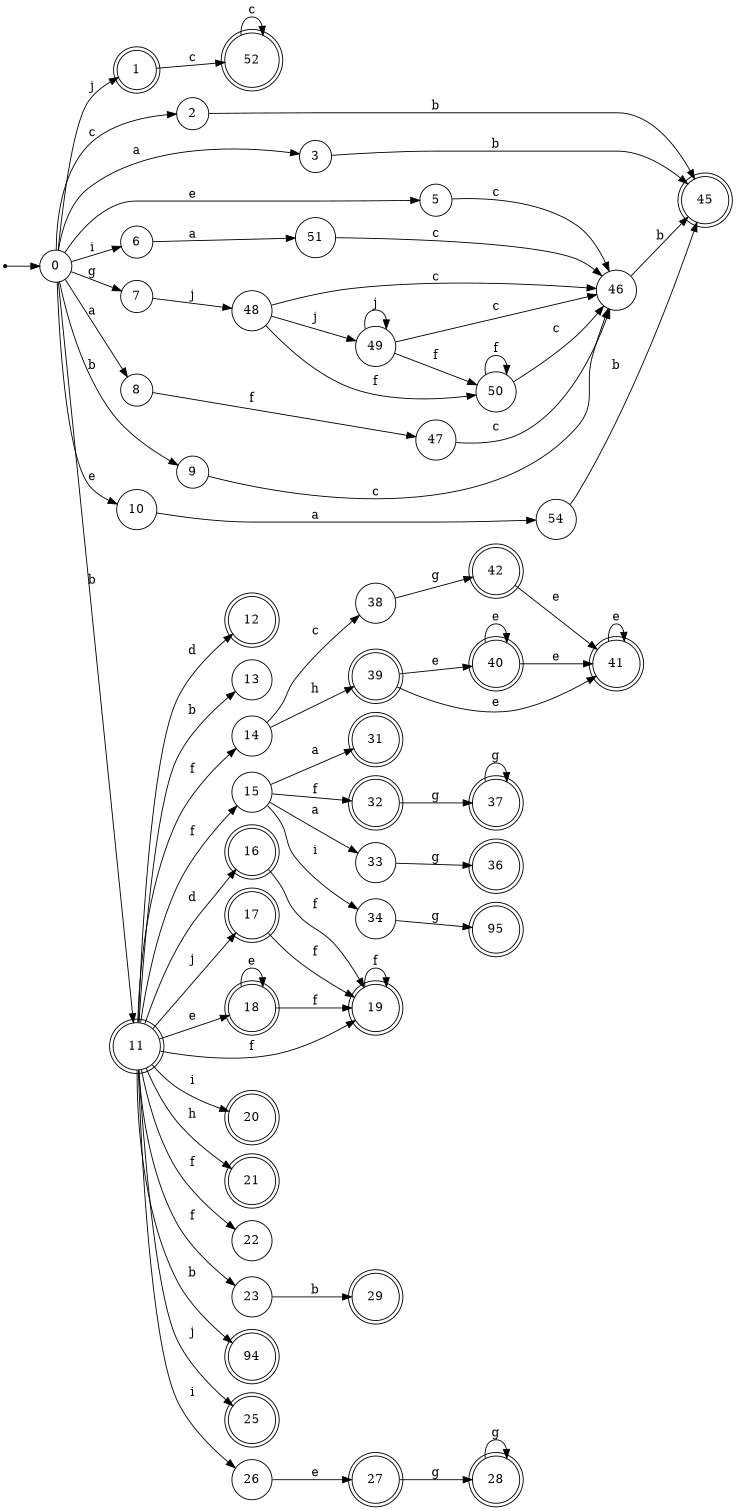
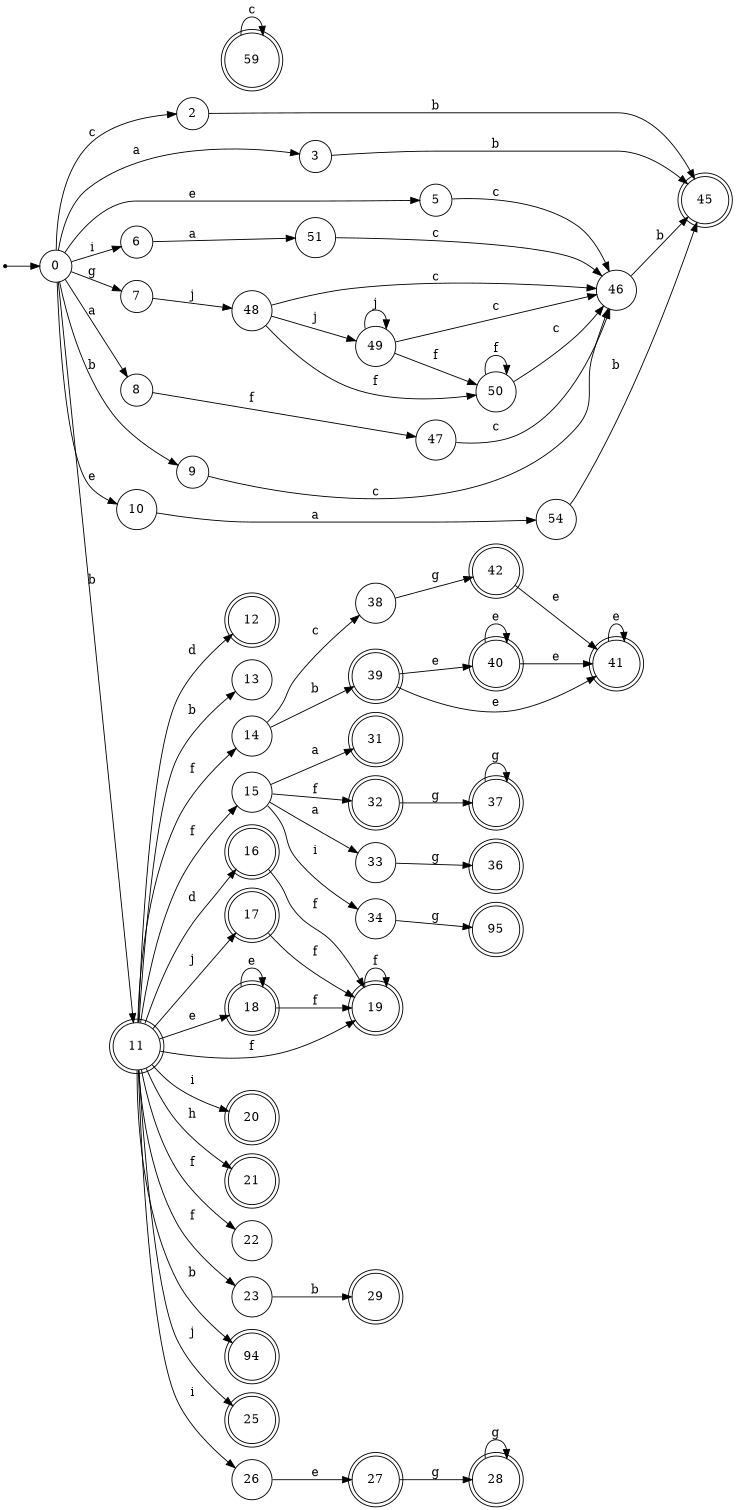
node "52": label "52" -> "59"
node "1": removed
edge "14" -> "39": label "h" -> "b"
